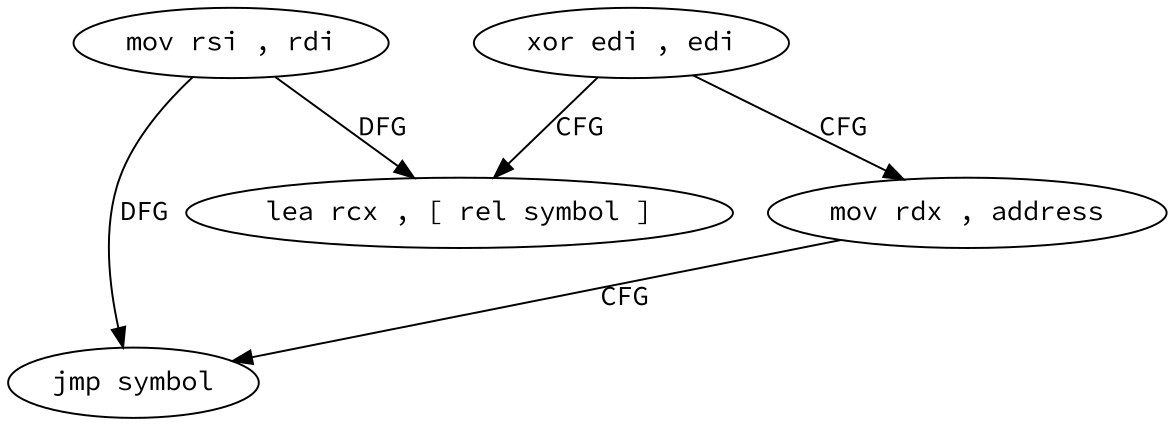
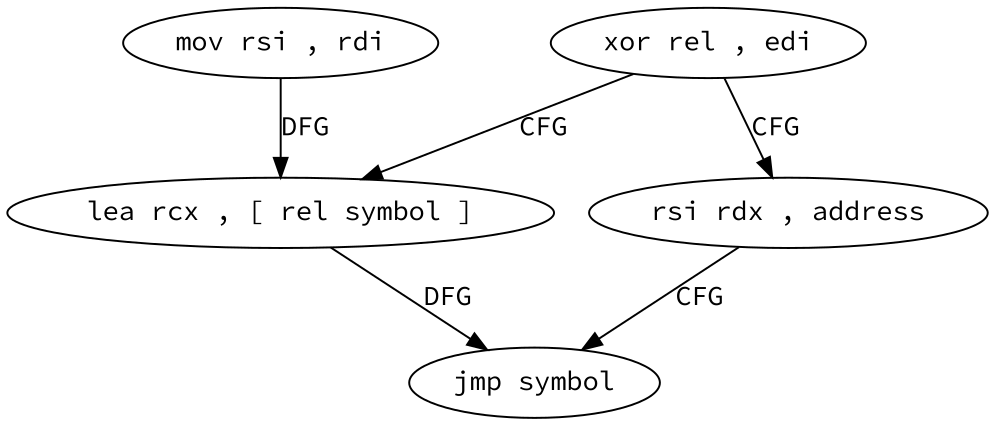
node "xor edi , edi": label "xor edi , edi" -> "xor rel , edi"
edge "mov rsi , rdi" -> "jmp symbol": now "lea rcx , [ rel symbol ]" -> "jmp symbol"
node "mov rdx , address": label "mov rdx , address" -> "rsi rdx , address"
